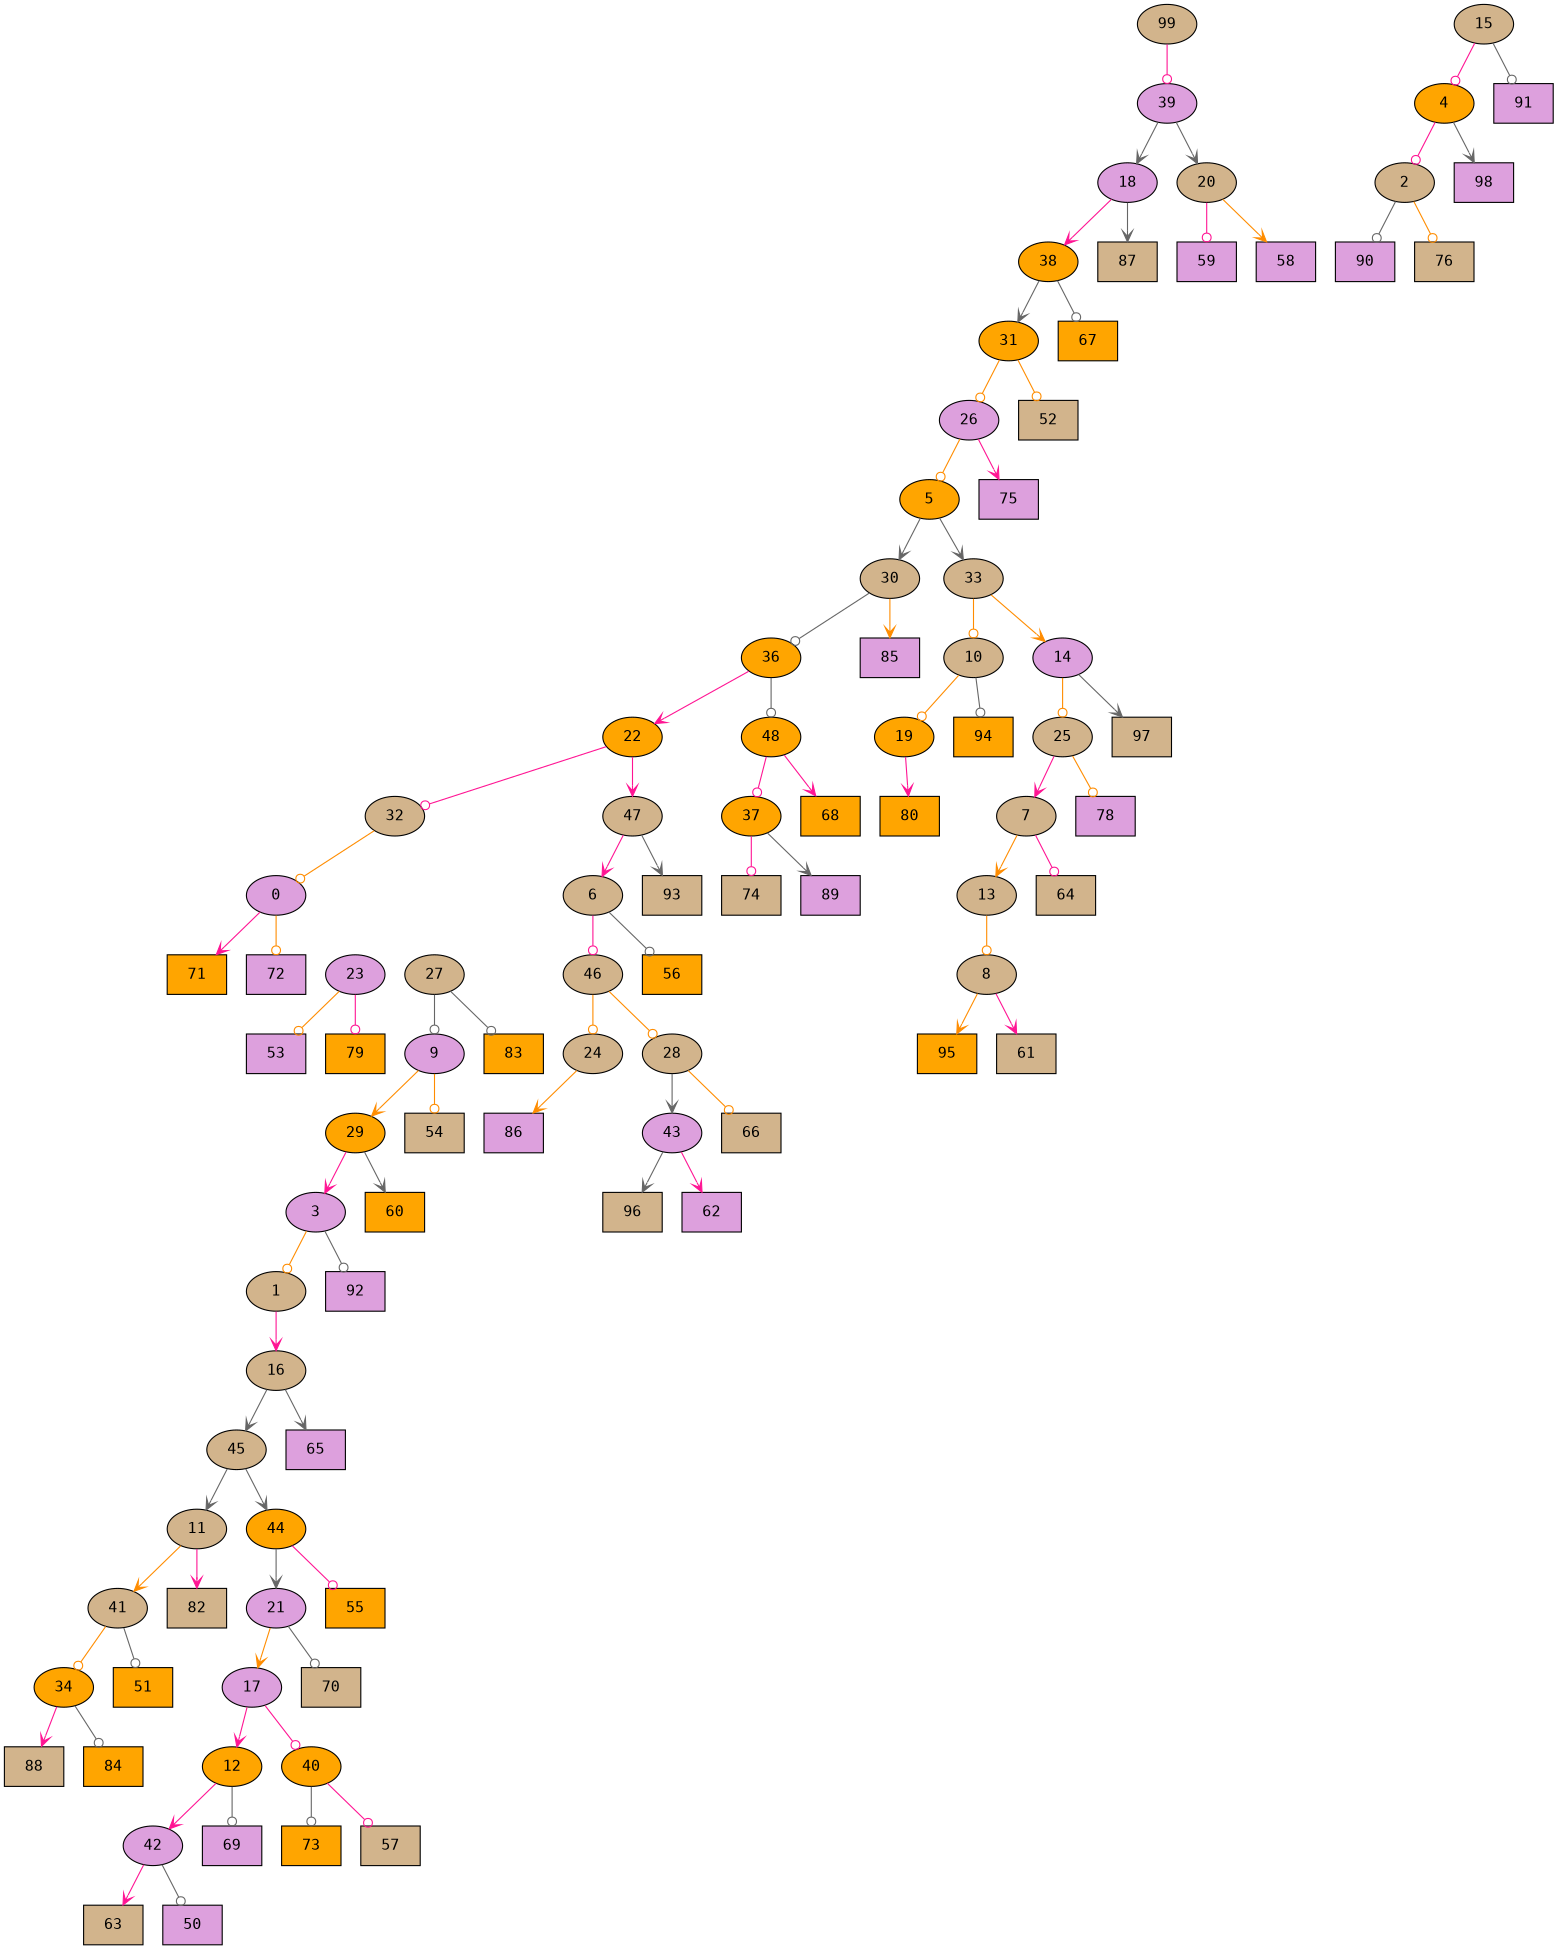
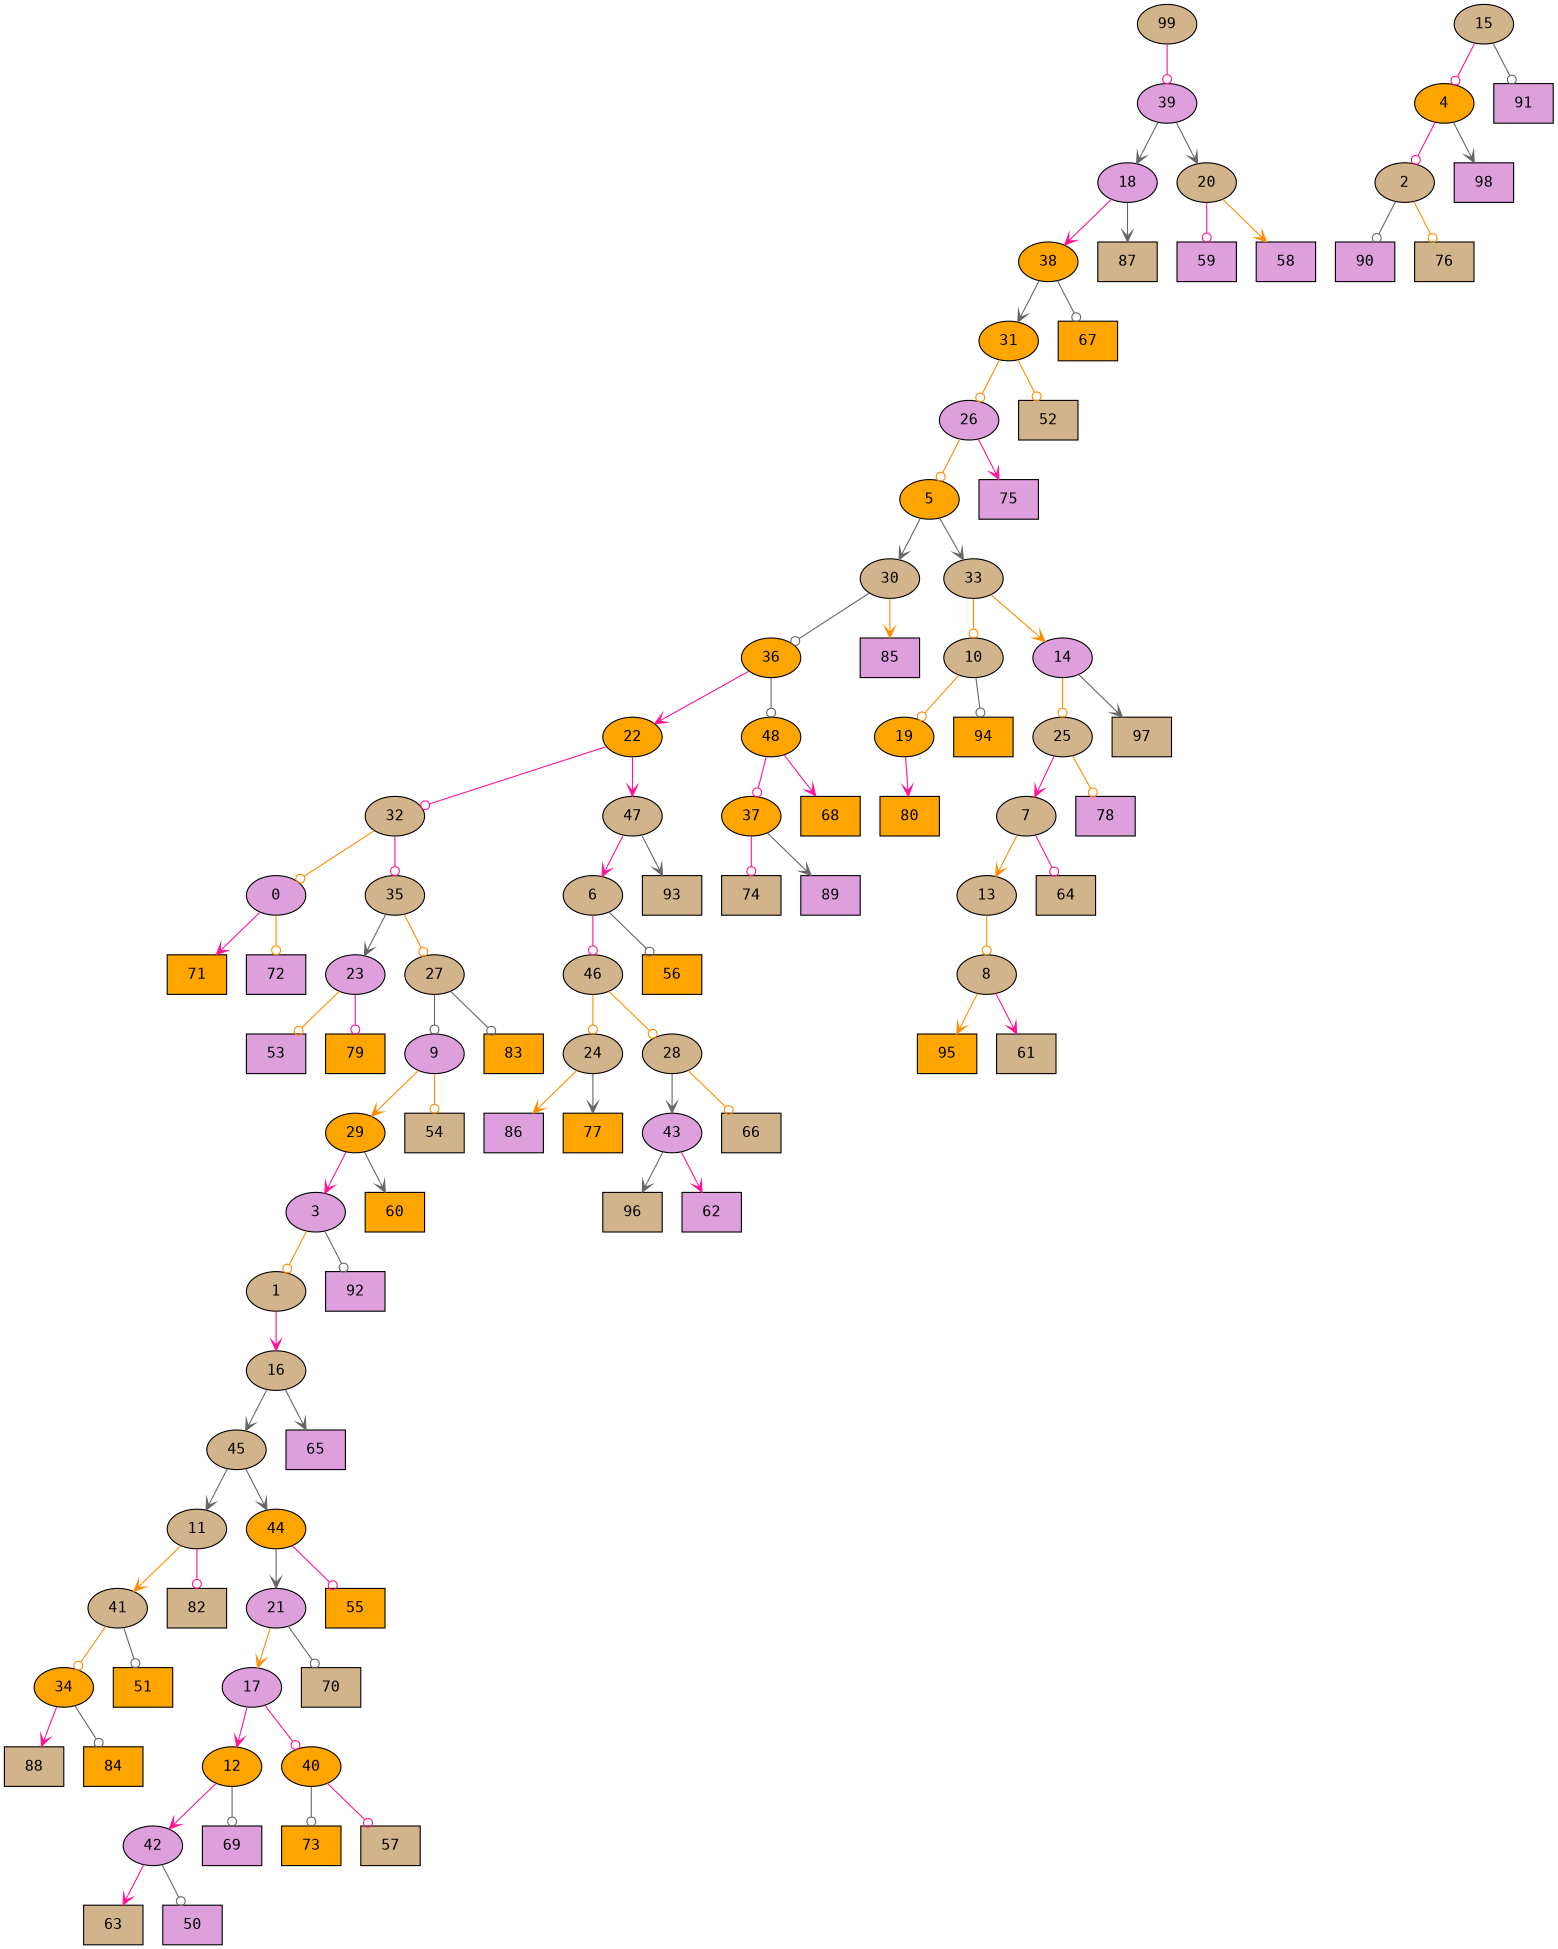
node "35": added
node "77": added
edge "11" -> "82": arrowhead vee -> odot
